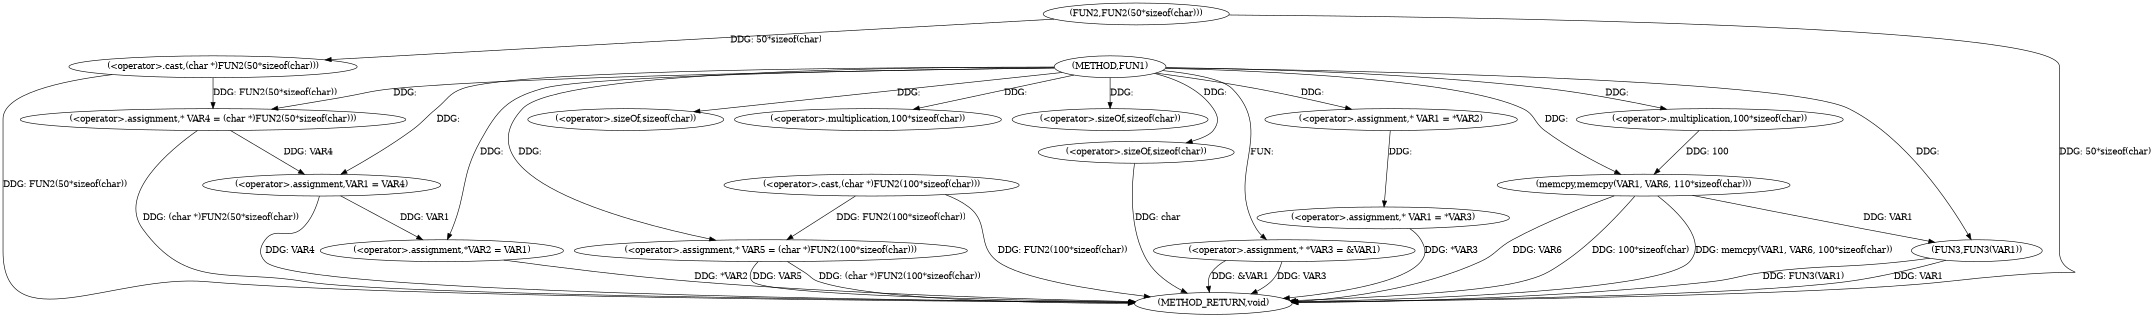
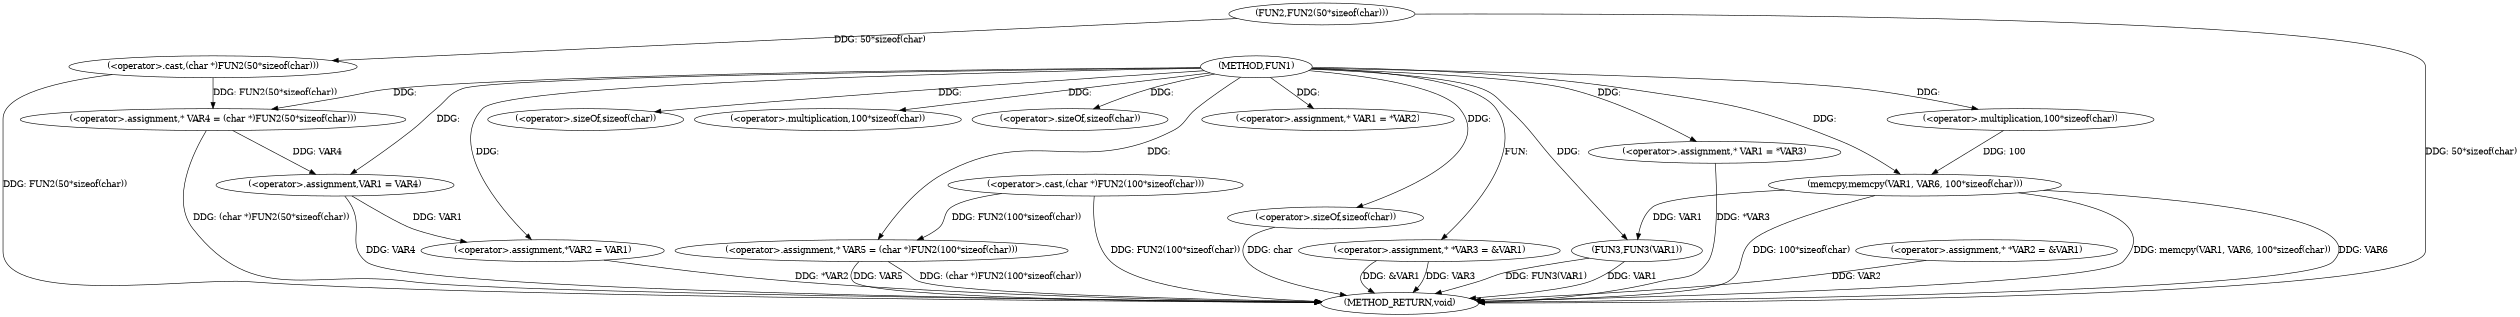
edge "(<operator>.assignment,* VAR1 = *VAR2)" -> "(<operator>.assignment,* VAR1 = *VAR3)": now "(METHOD,FUN1)" -> "(<operator>.assignment,* VAR1 = *VAR3)"
node "(memcpy,memcpy(VAR1, VAR6, 110*sizeof(char)))": label "(memcpy,memcpy(VAR1, VAR6, 110*sizeof(char)))" -> "(memcpy,memcpy(VAR1, VAR6, 100*sizeof(char)))"
node "(<operator>.assignment,* *VAR2 = &VAR1)": added
